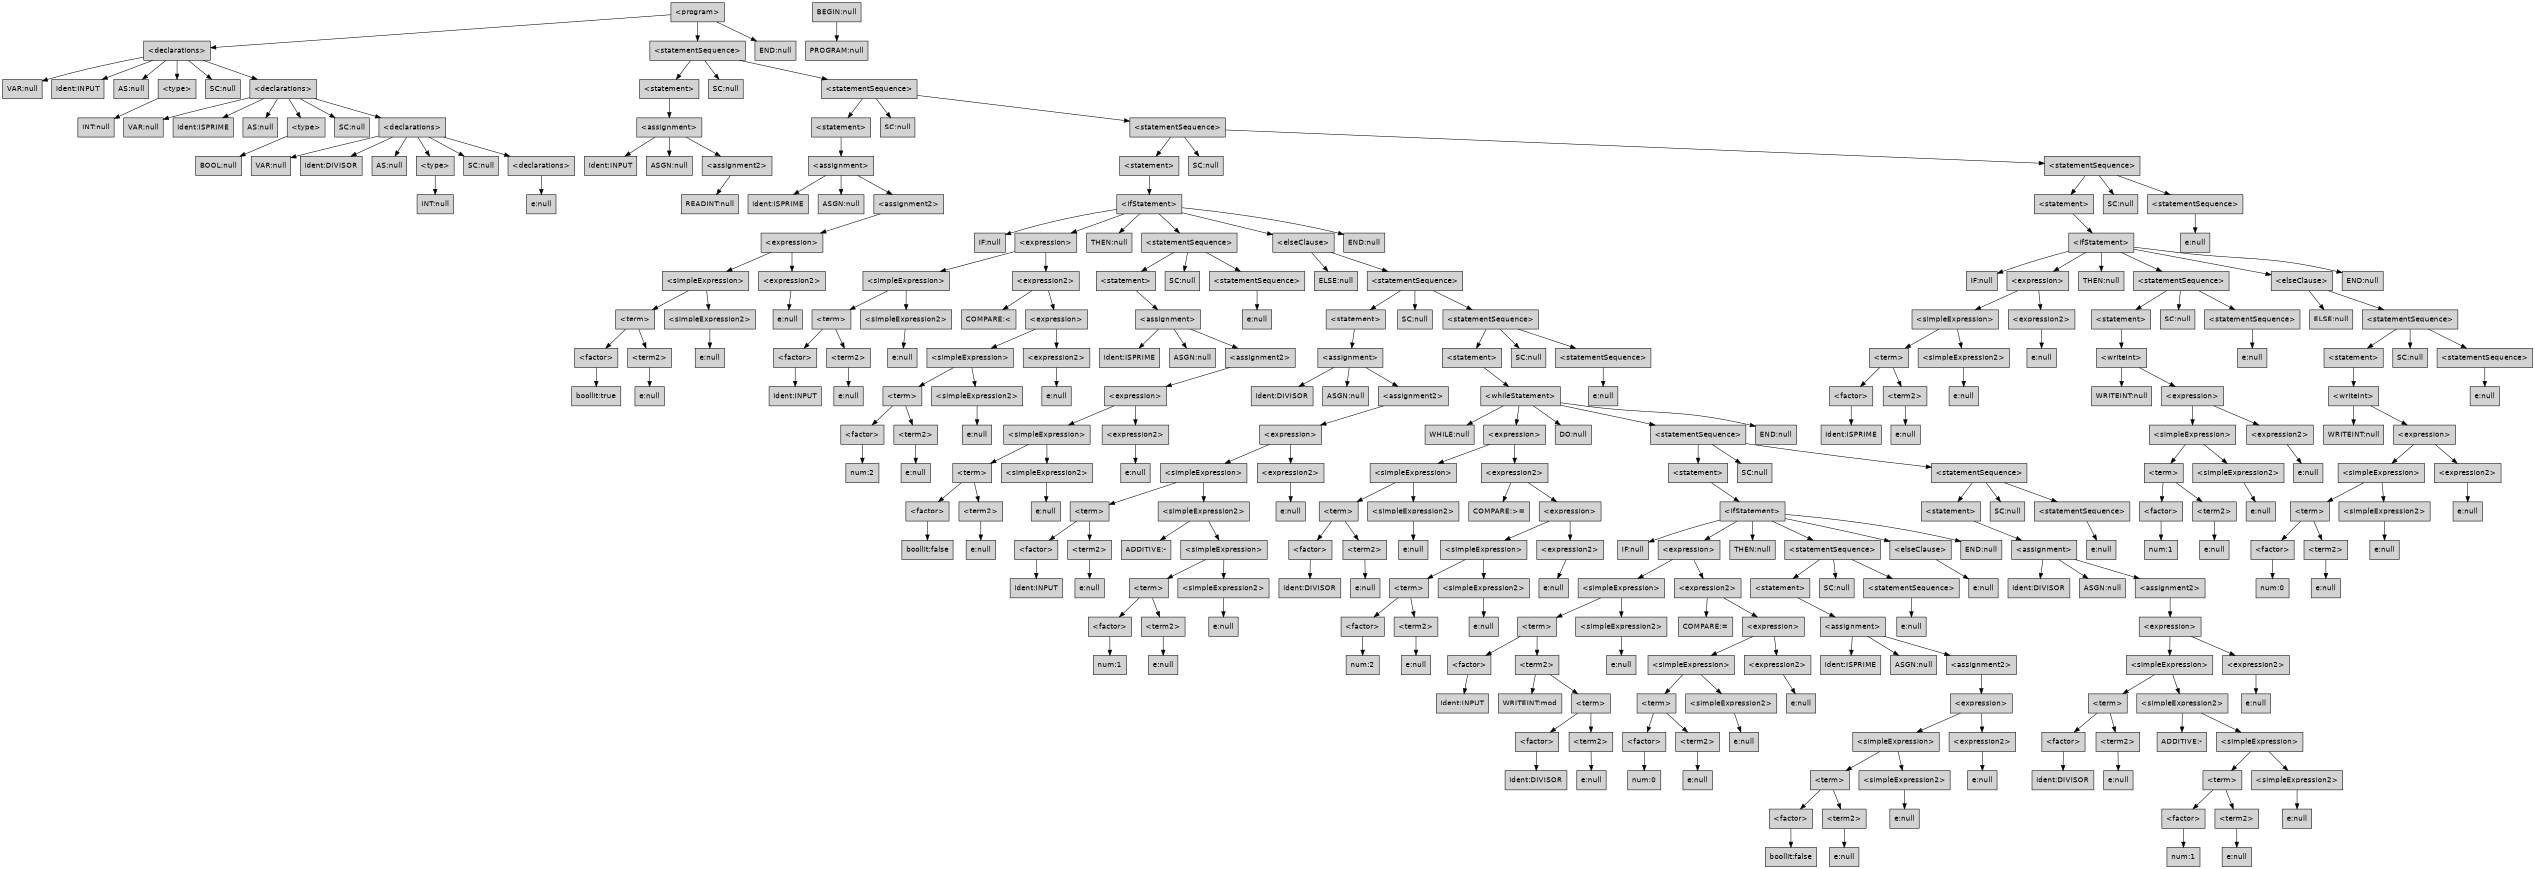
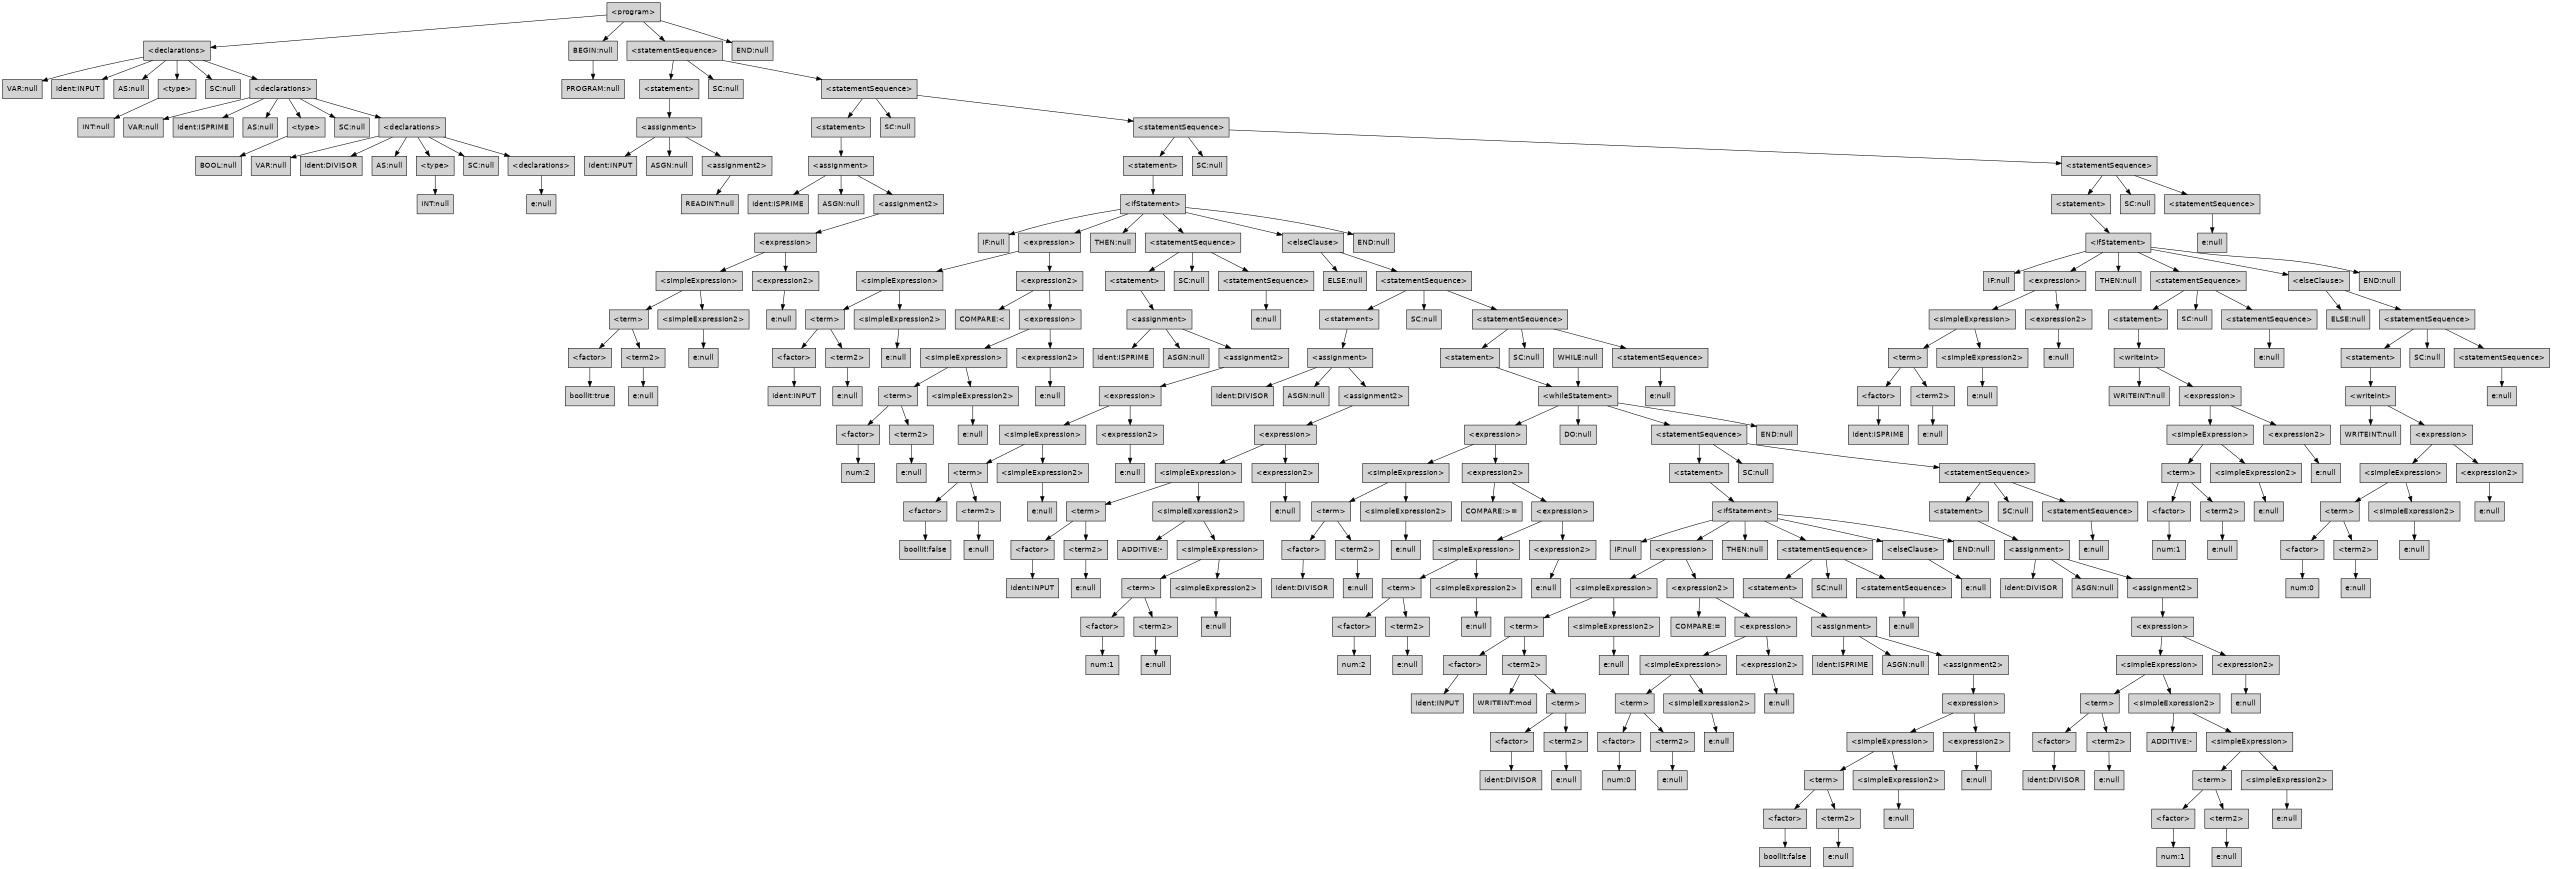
edge "<program>" -> "BEGIN:null": added
edge "<whileStatement>" -> "WHILE:null": reversed
